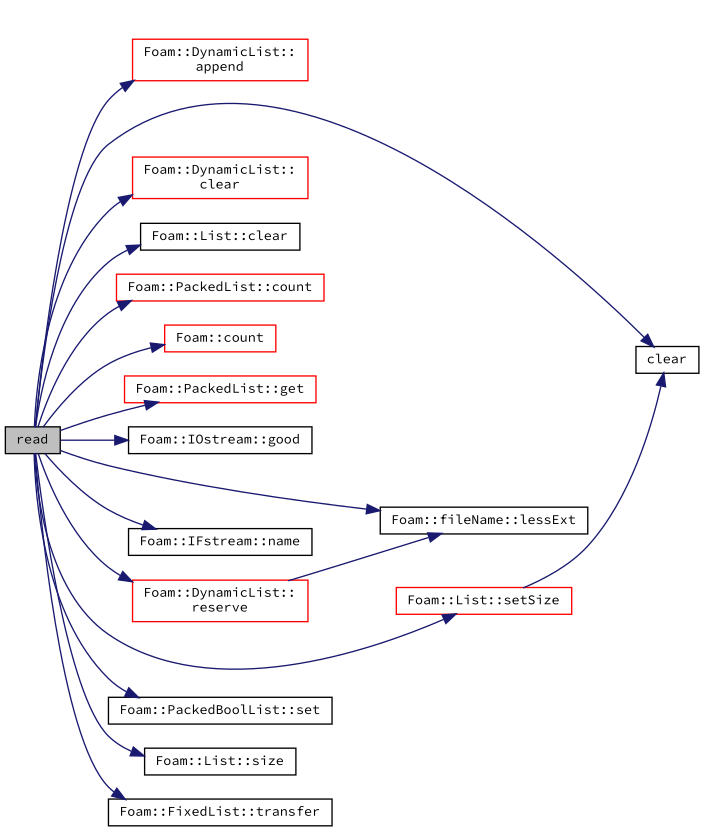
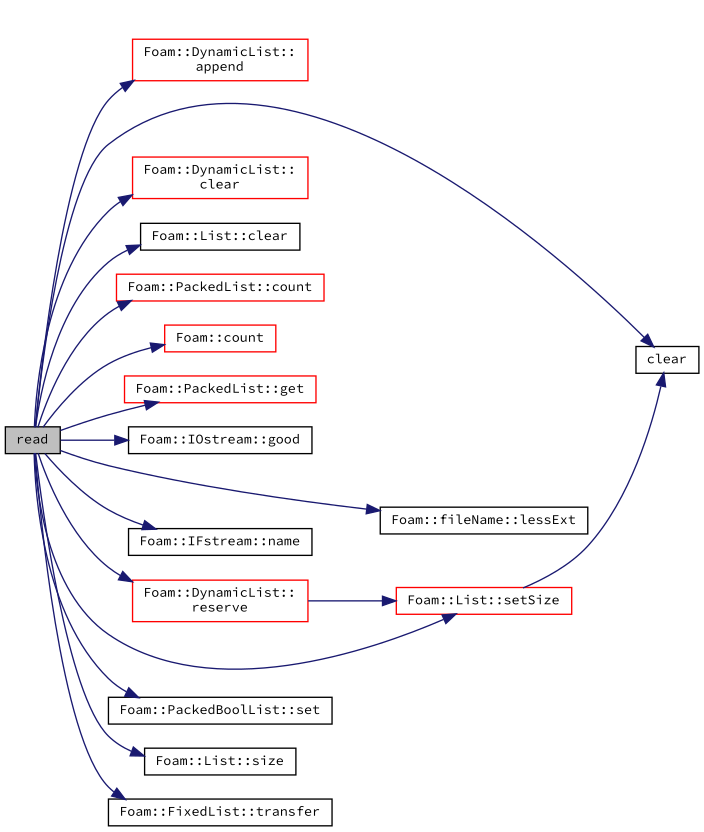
edge "Foam::DynamicList:: reserve" -> "Foam::fileName::lessExt": now "Foam::DynamicList:: reserve" -> "Foam::List::setSize"
